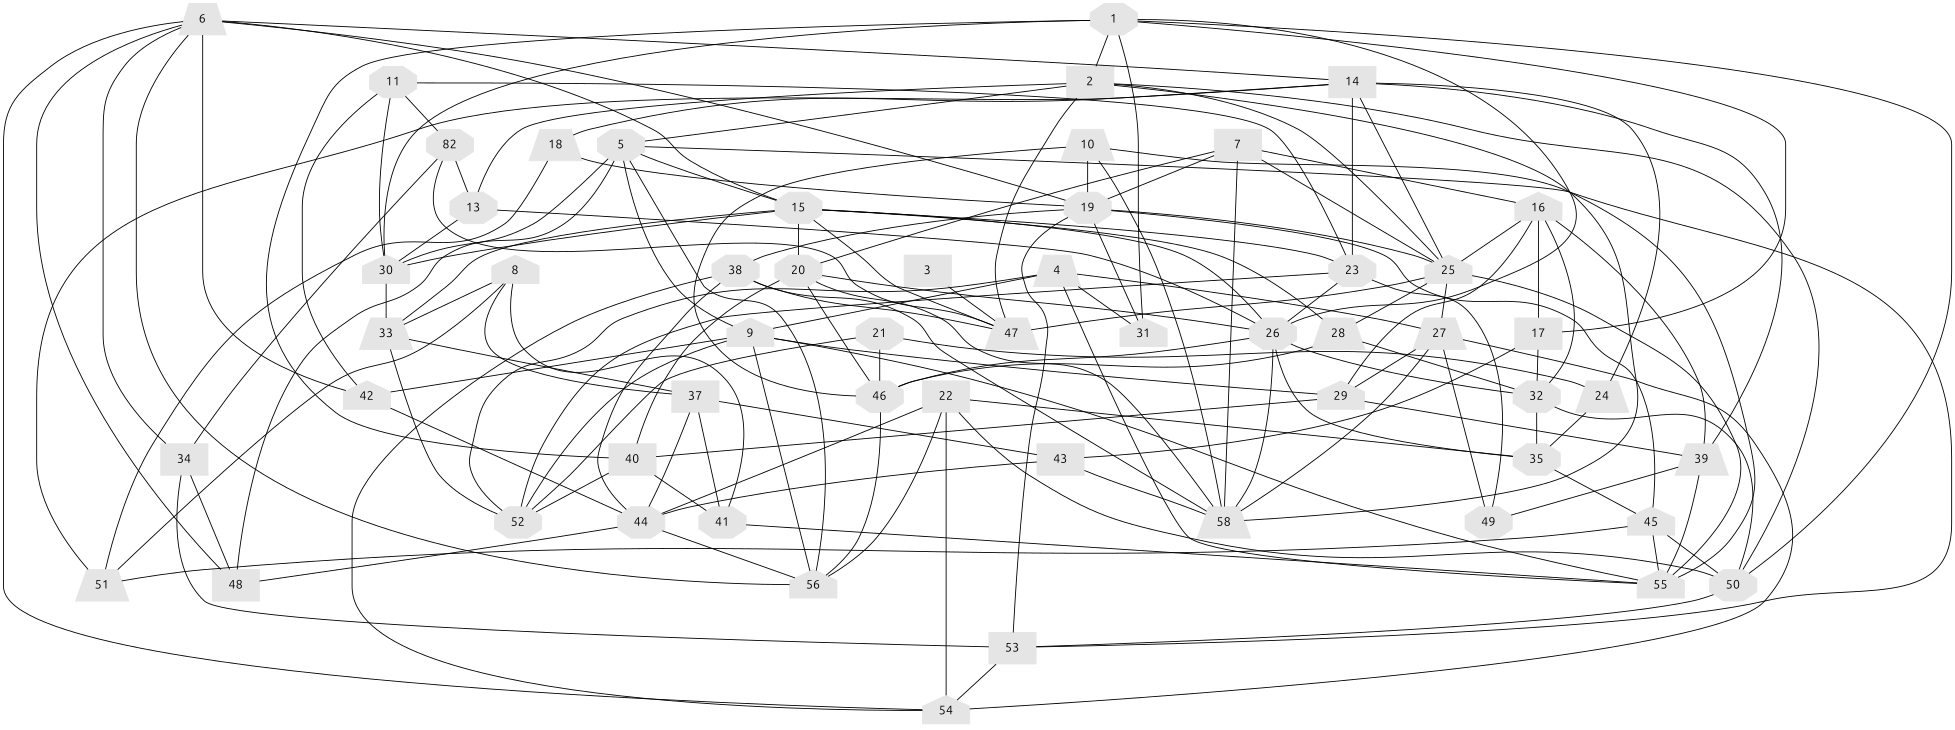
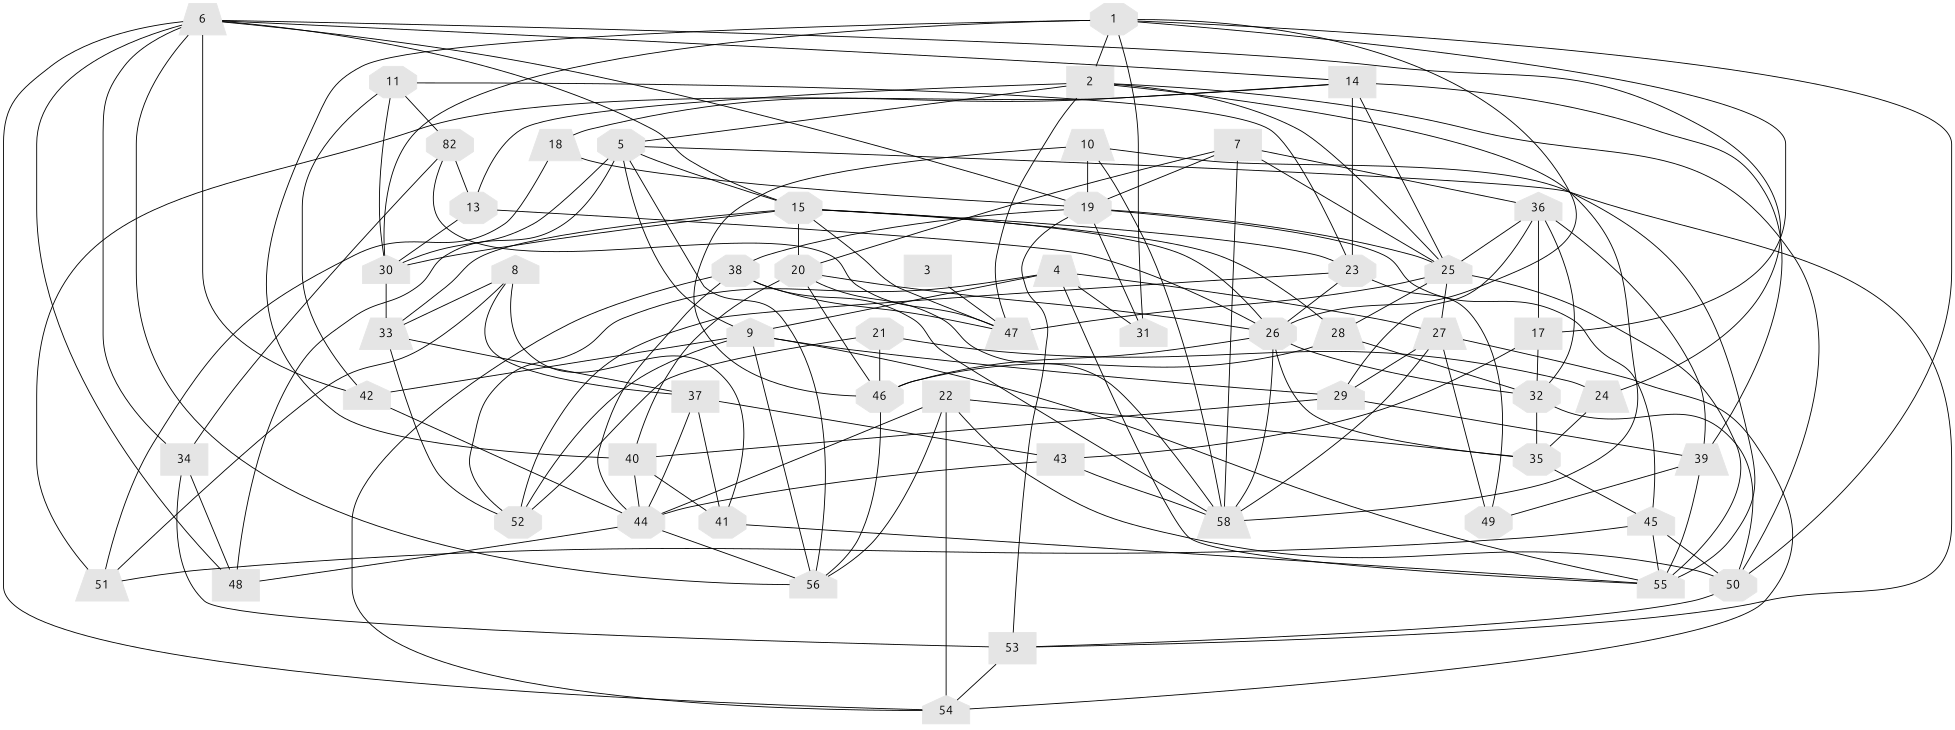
edge "14" -- "24": now "6" -- "24"
node "16": label "16" -> "36"
edge "40" -- "52": now "40" -- "44"
